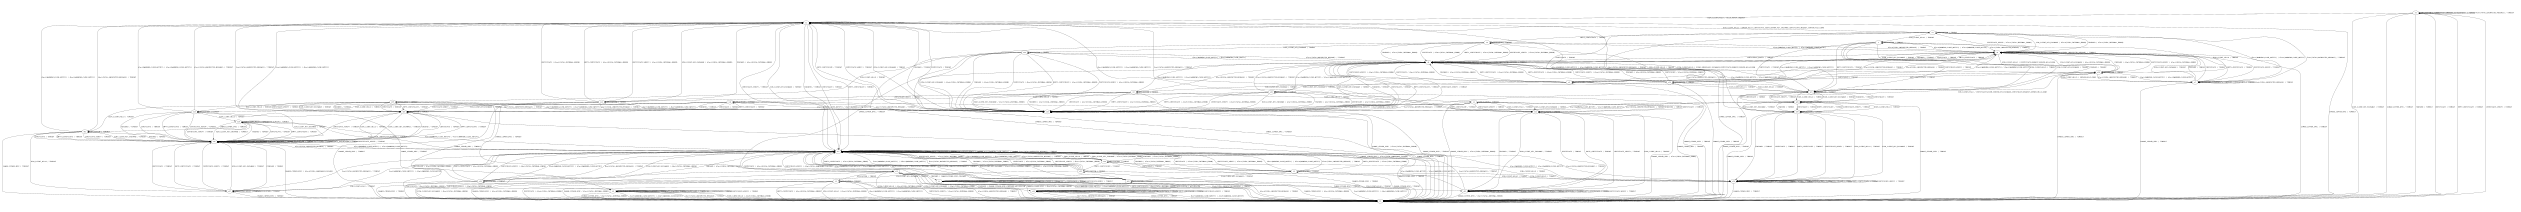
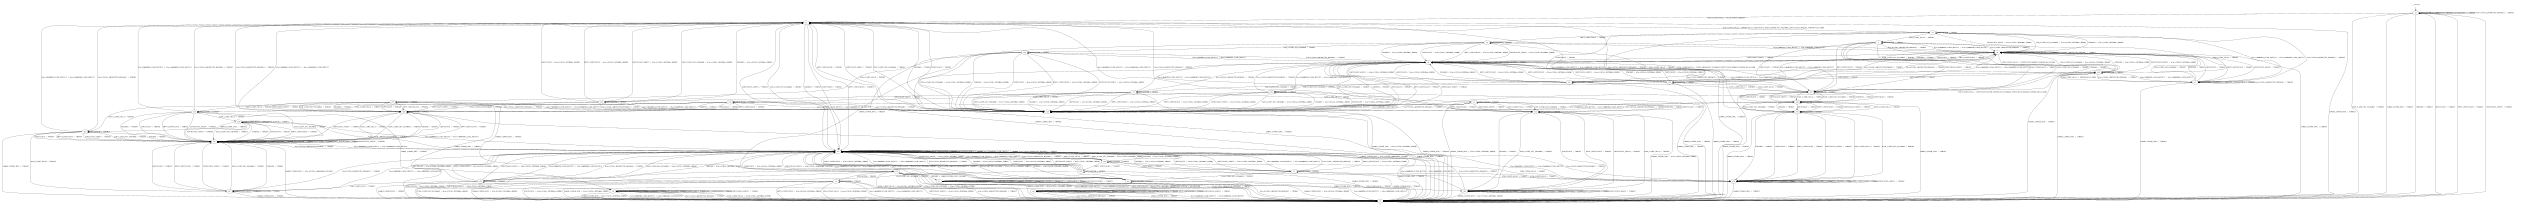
node "__start0": added
edge "s15" -> "s16": removed, label "FINISHED / CHANGE_CIPHER_SPEC,FINISHED,APPLICATION"
edge "s12" -> "s2": now "s4" -> "s2"
